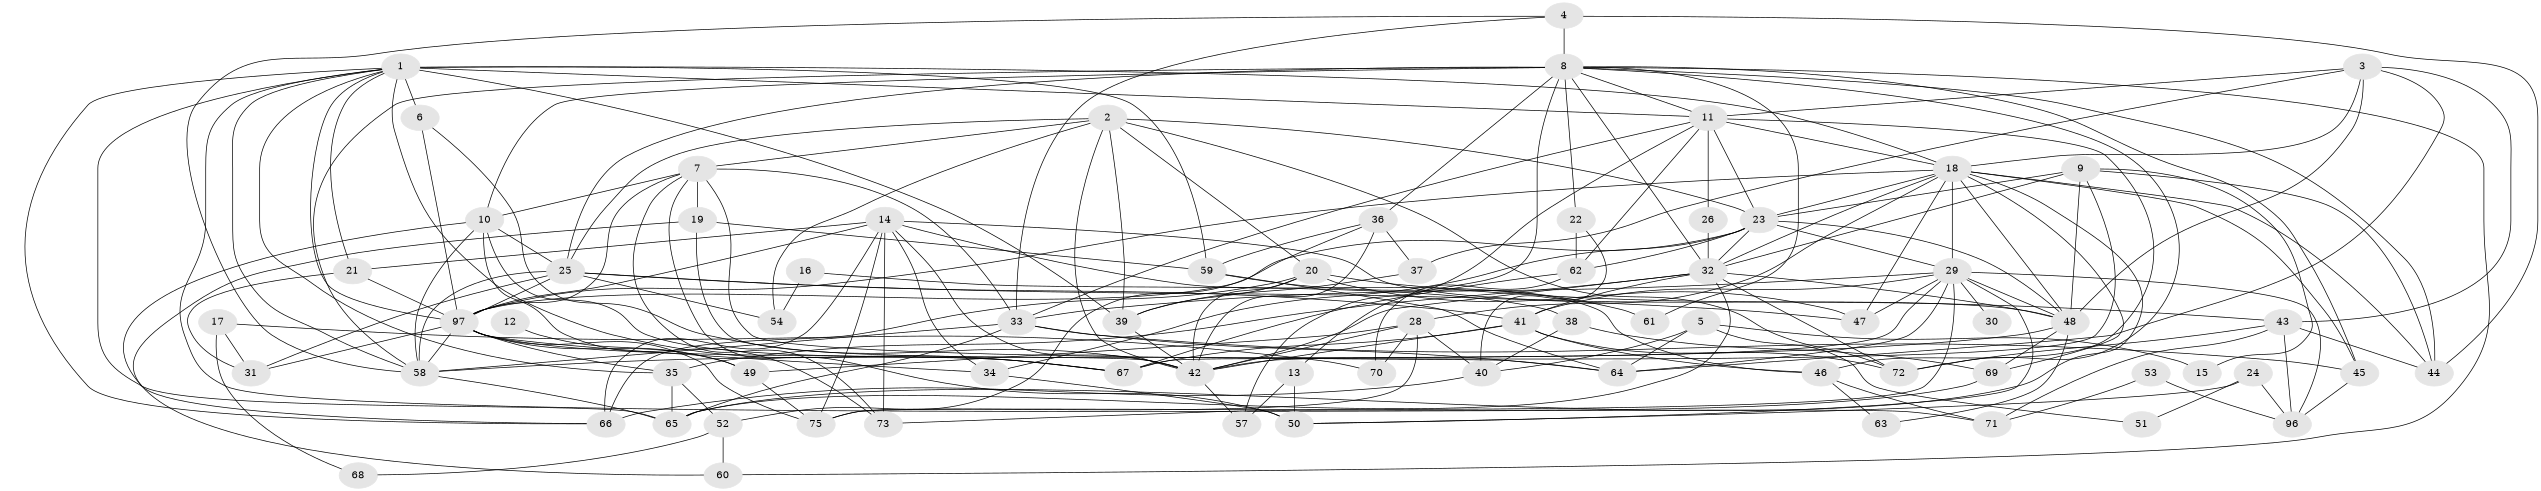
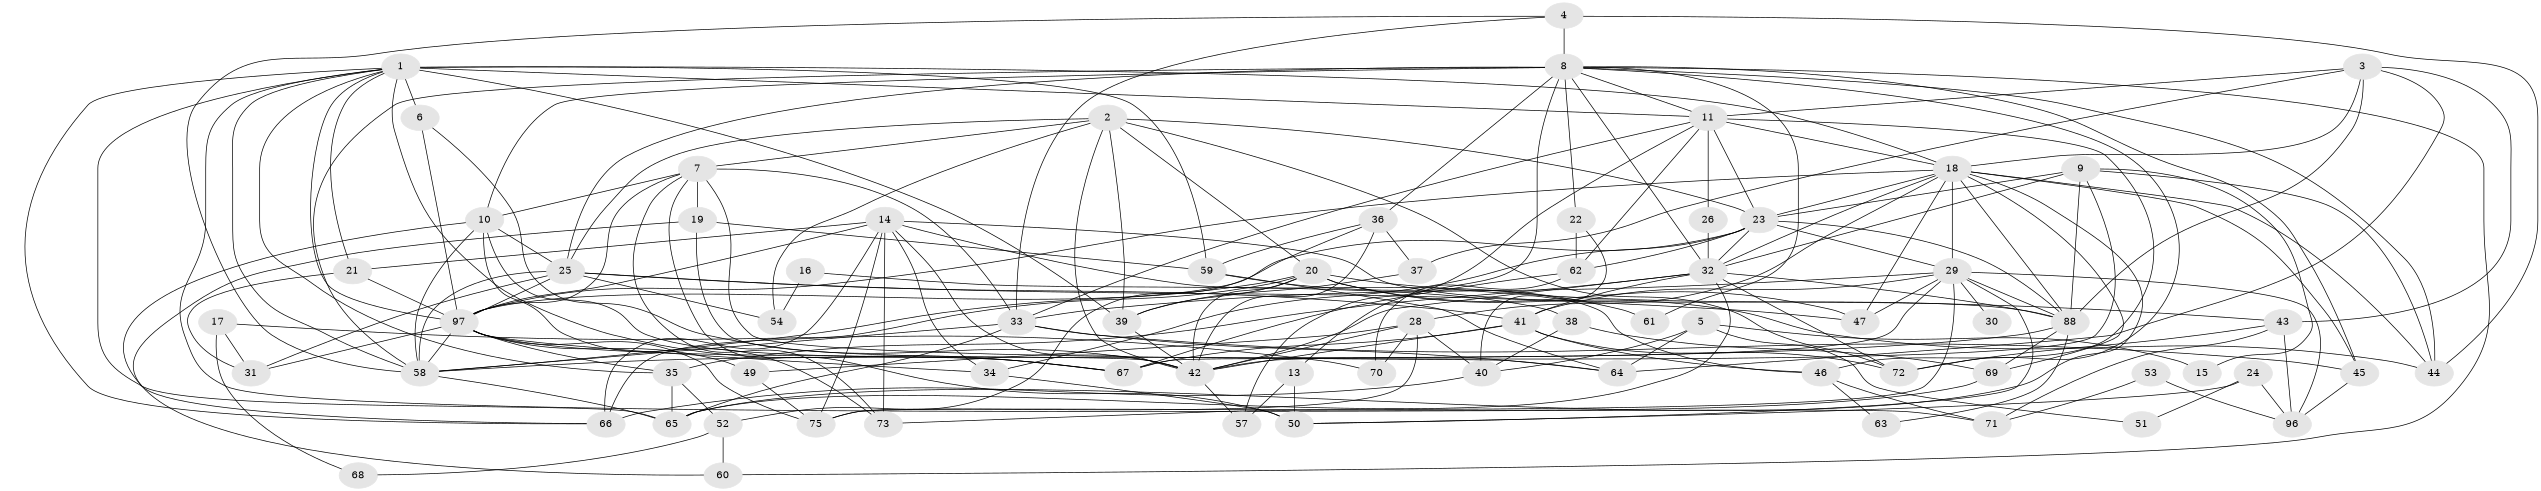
node "12": removed
node "48": label "48" -> "88"
edge "20" -- "58": added
edge "43" -- "44": now "20" -- "44"
edge "29" -- "64": removed
